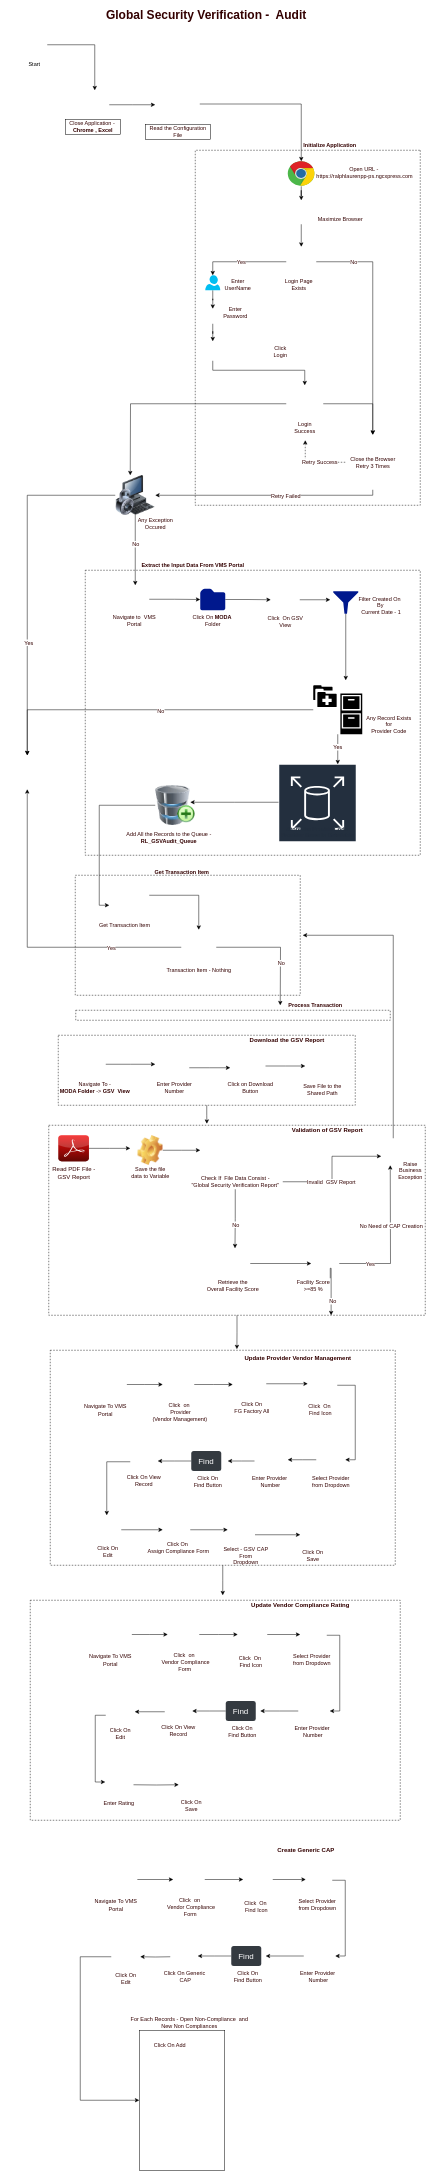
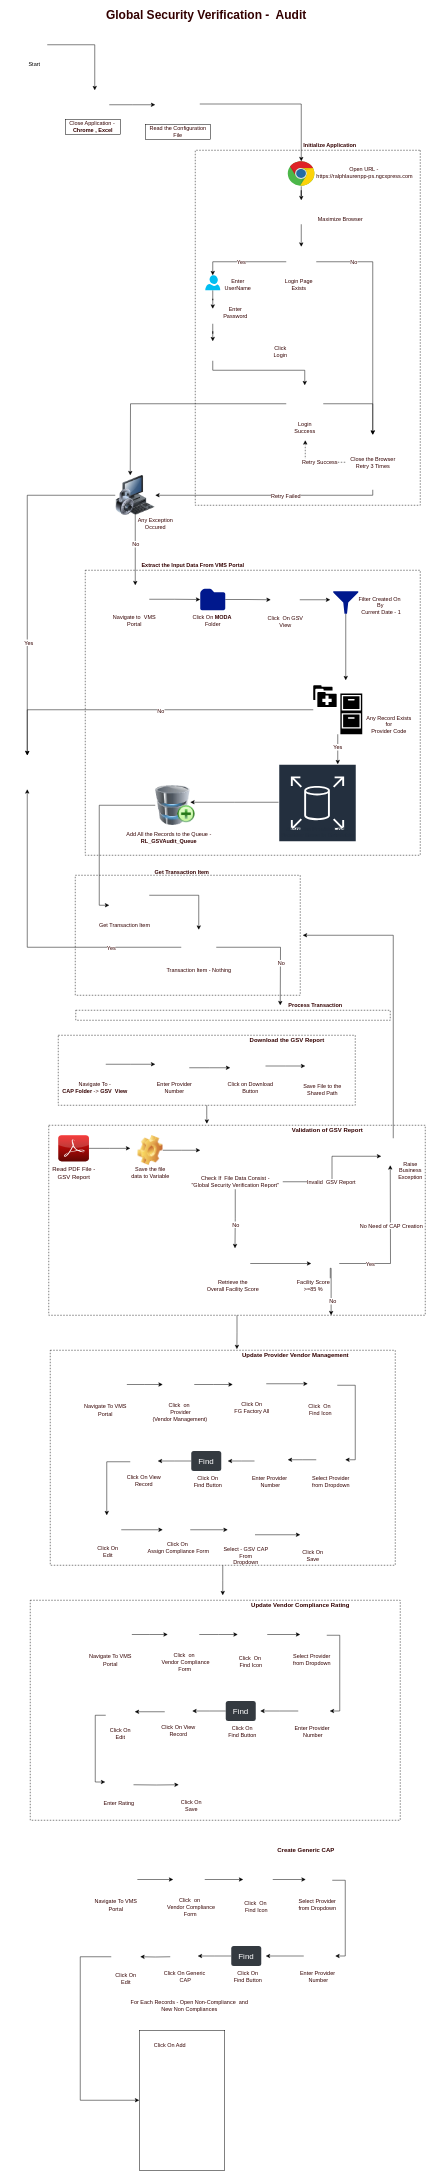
node "Navigate To - MODA Folder -> GSV View": label "Navigate To - MODA Folder -> GSV View" -> "Navigate To - CAP Folder -> GSV View"
node "Update Provider Vendor Management": moved (298, 1358) -> (295, 1355)
node "For Each Records - Open Non-Compliance and New Non Compliances": moved (189, 2023) -> (189, 2005)
